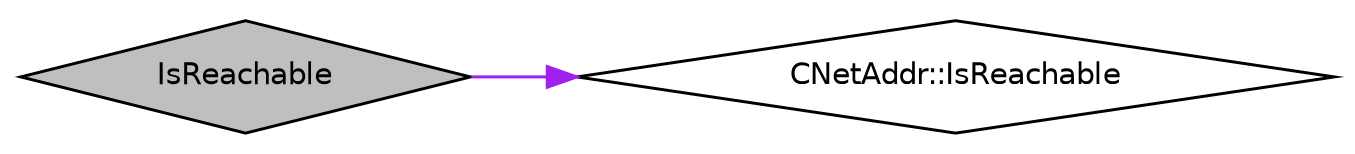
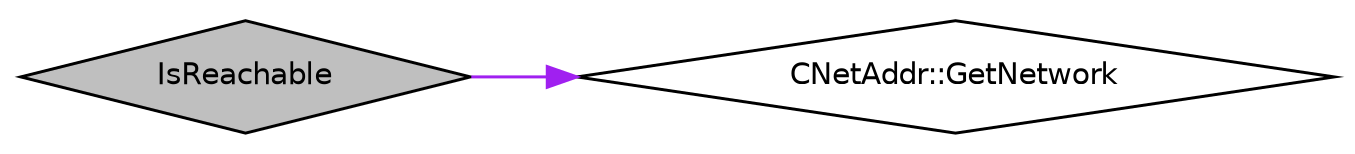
node "CNetAddr::IsReachable": label "CNetAddr::IsReachable" -> "CNetAddr::GetNetwork"
